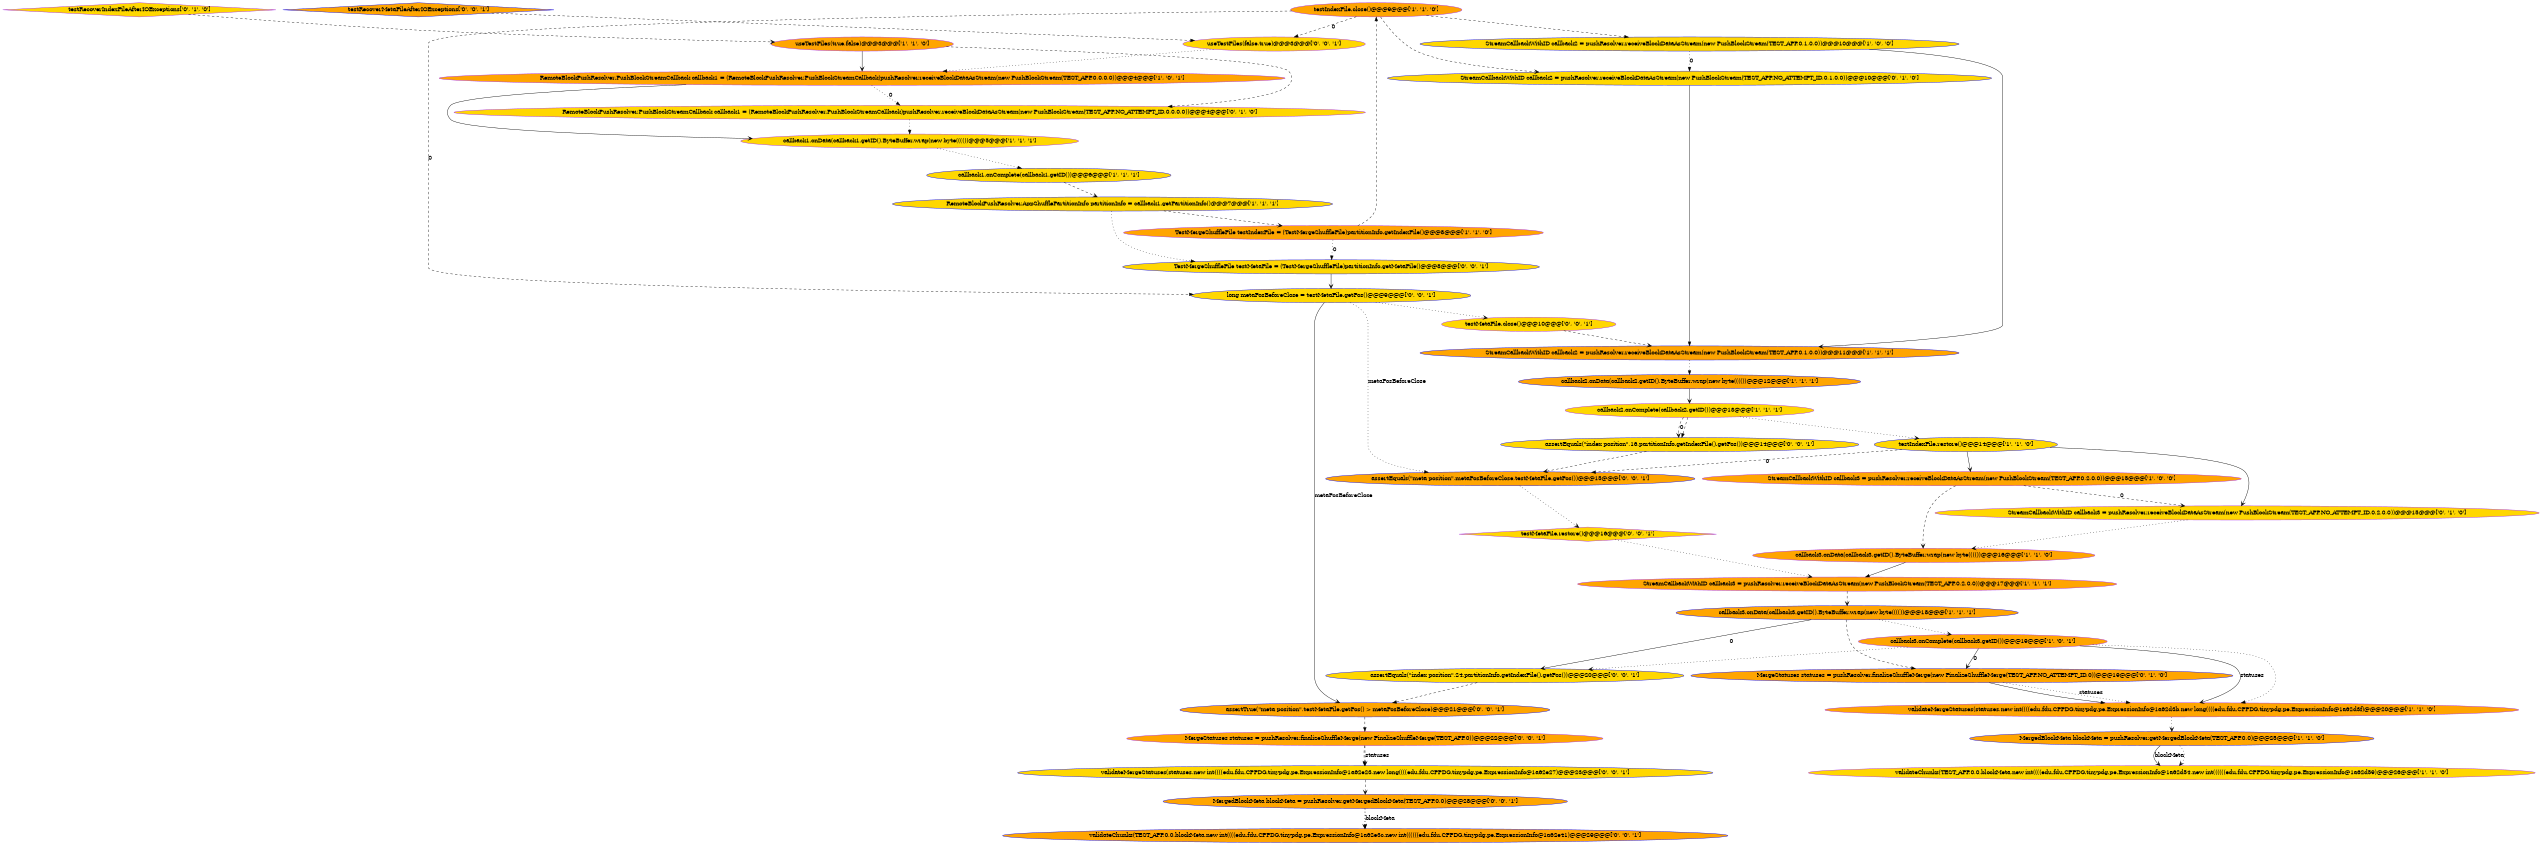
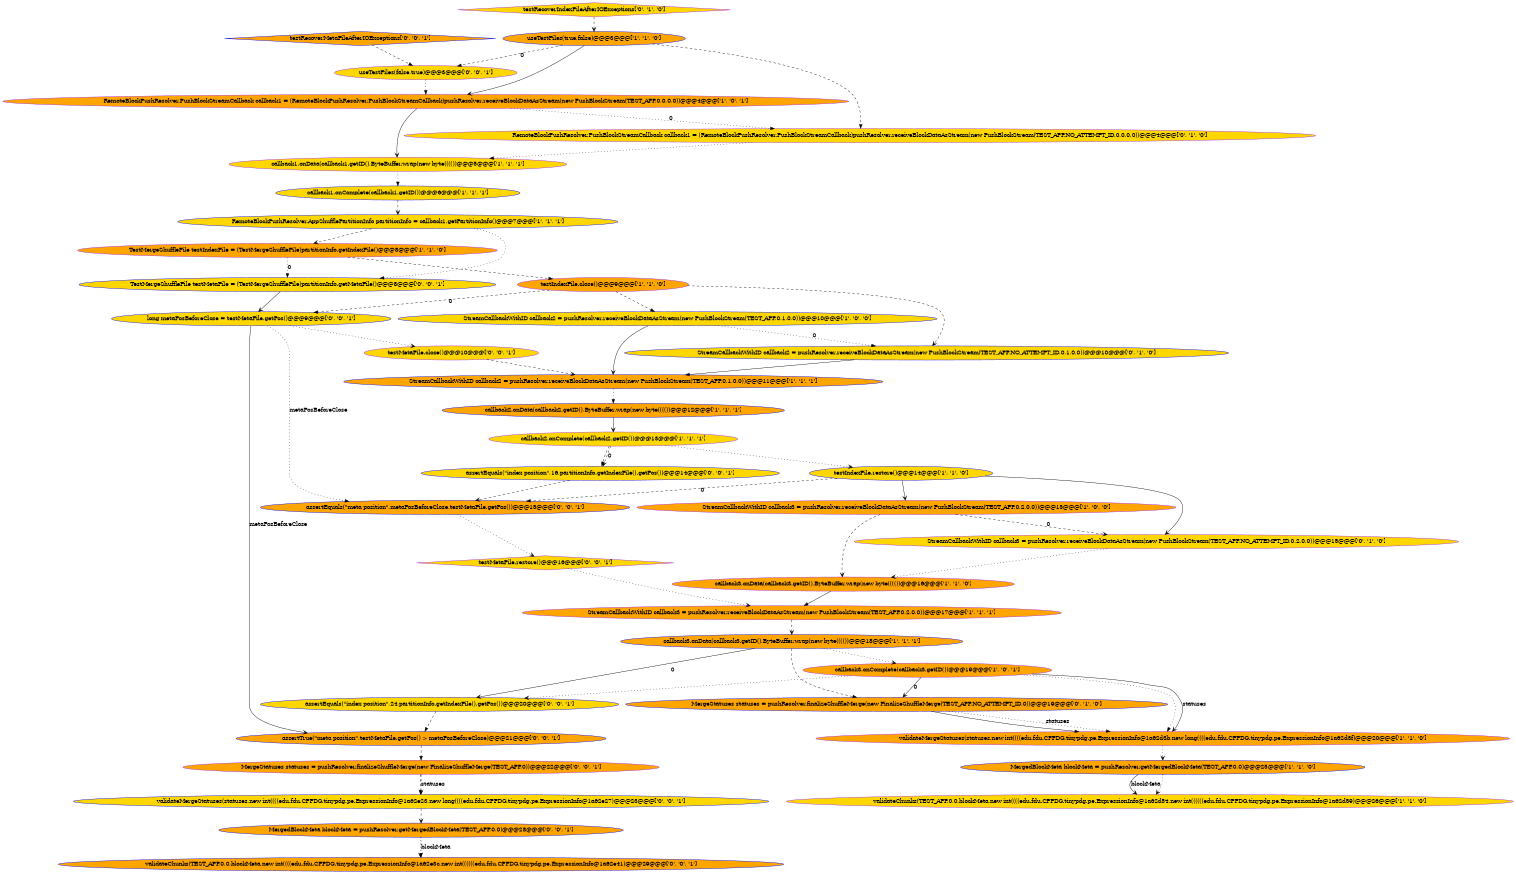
edge "testIndexFile.close()@@@9@@@['1', '1', '0']" -> "useTestFiles(false,true)@@@3@@@['0', '0', '1']": now "useTestFiles(true,false)@@@3@@@['1', '1', '0']" -> "useTestFiles(false,true)@@@3@@@['0', '0', '1']"
node "useTestFiles(true,false)@@@3@@@['1', '1', '0']": color purple -> blue
